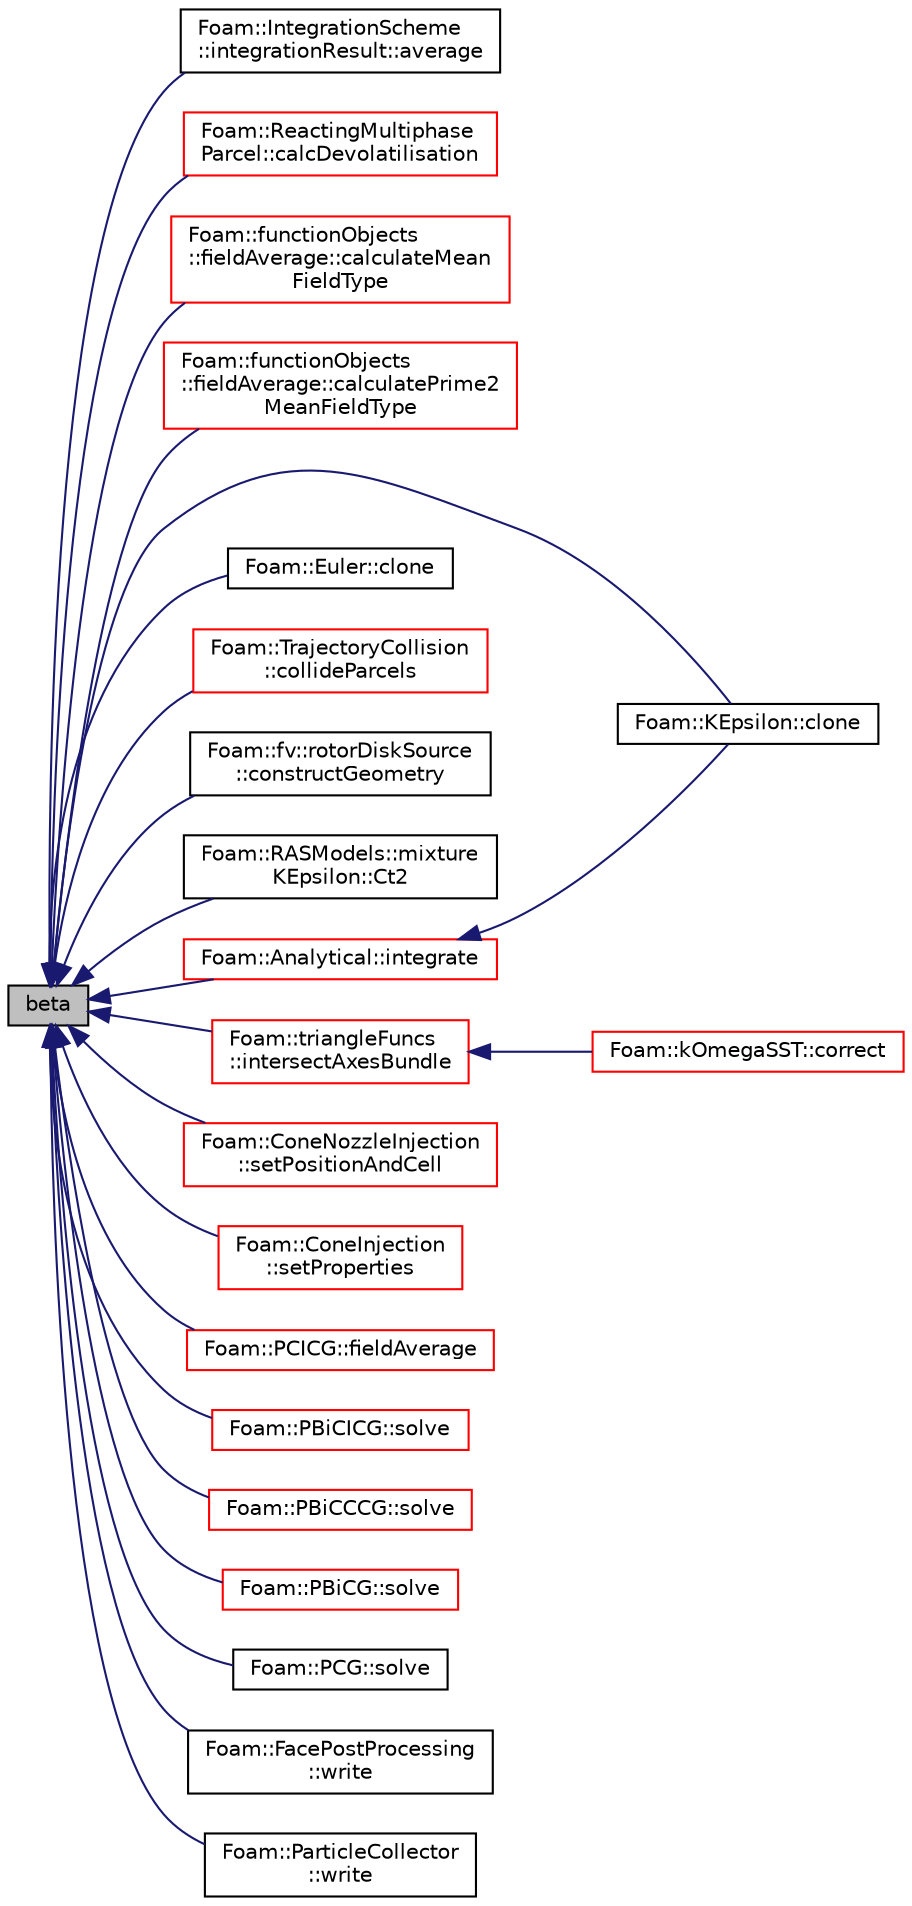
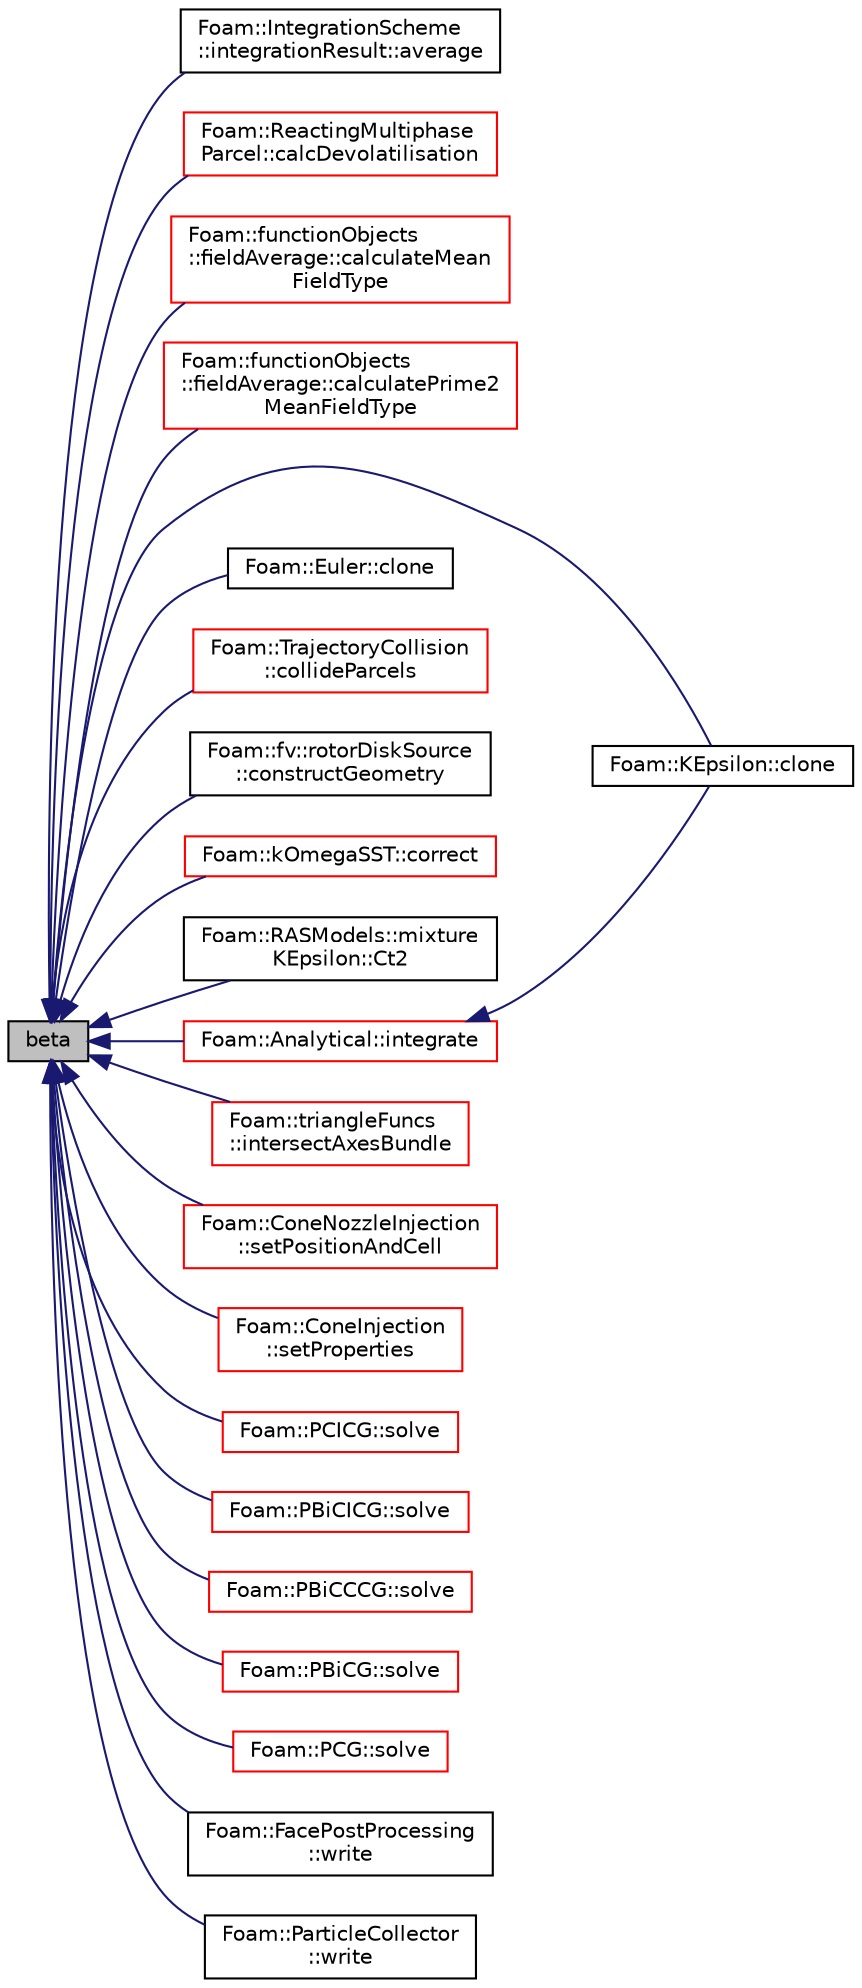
edge "Foam::kOmegaSST::correct" -> "Foam::triangleFuncs ::intersectAxesBundle": now "Foam::kOmegaSST::correct" -> "beta"
node "Foam::PCICG::fieldAverage": label "Foam::PCICG::fieldAverage" -> "Foam::PCICG::solve"
node "Foam::PCG::solve": color black -> red
